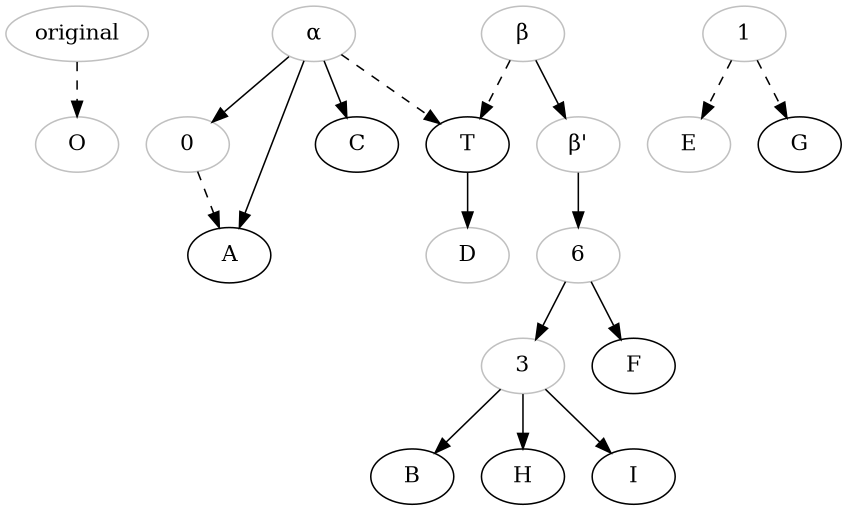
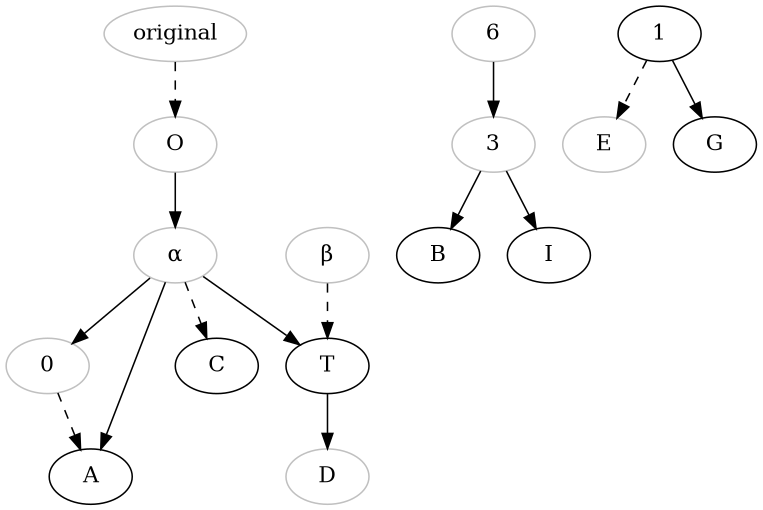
node "1": color grey -> black
edge "α" -> "C": style solid -> dashed
edge "1" -> "G": style dashed -> solid
edge "α" -> "T": style dashed -> solid
node "β'": removed
edge "O" -> "α": added
node "F": removed
node "H": removed
